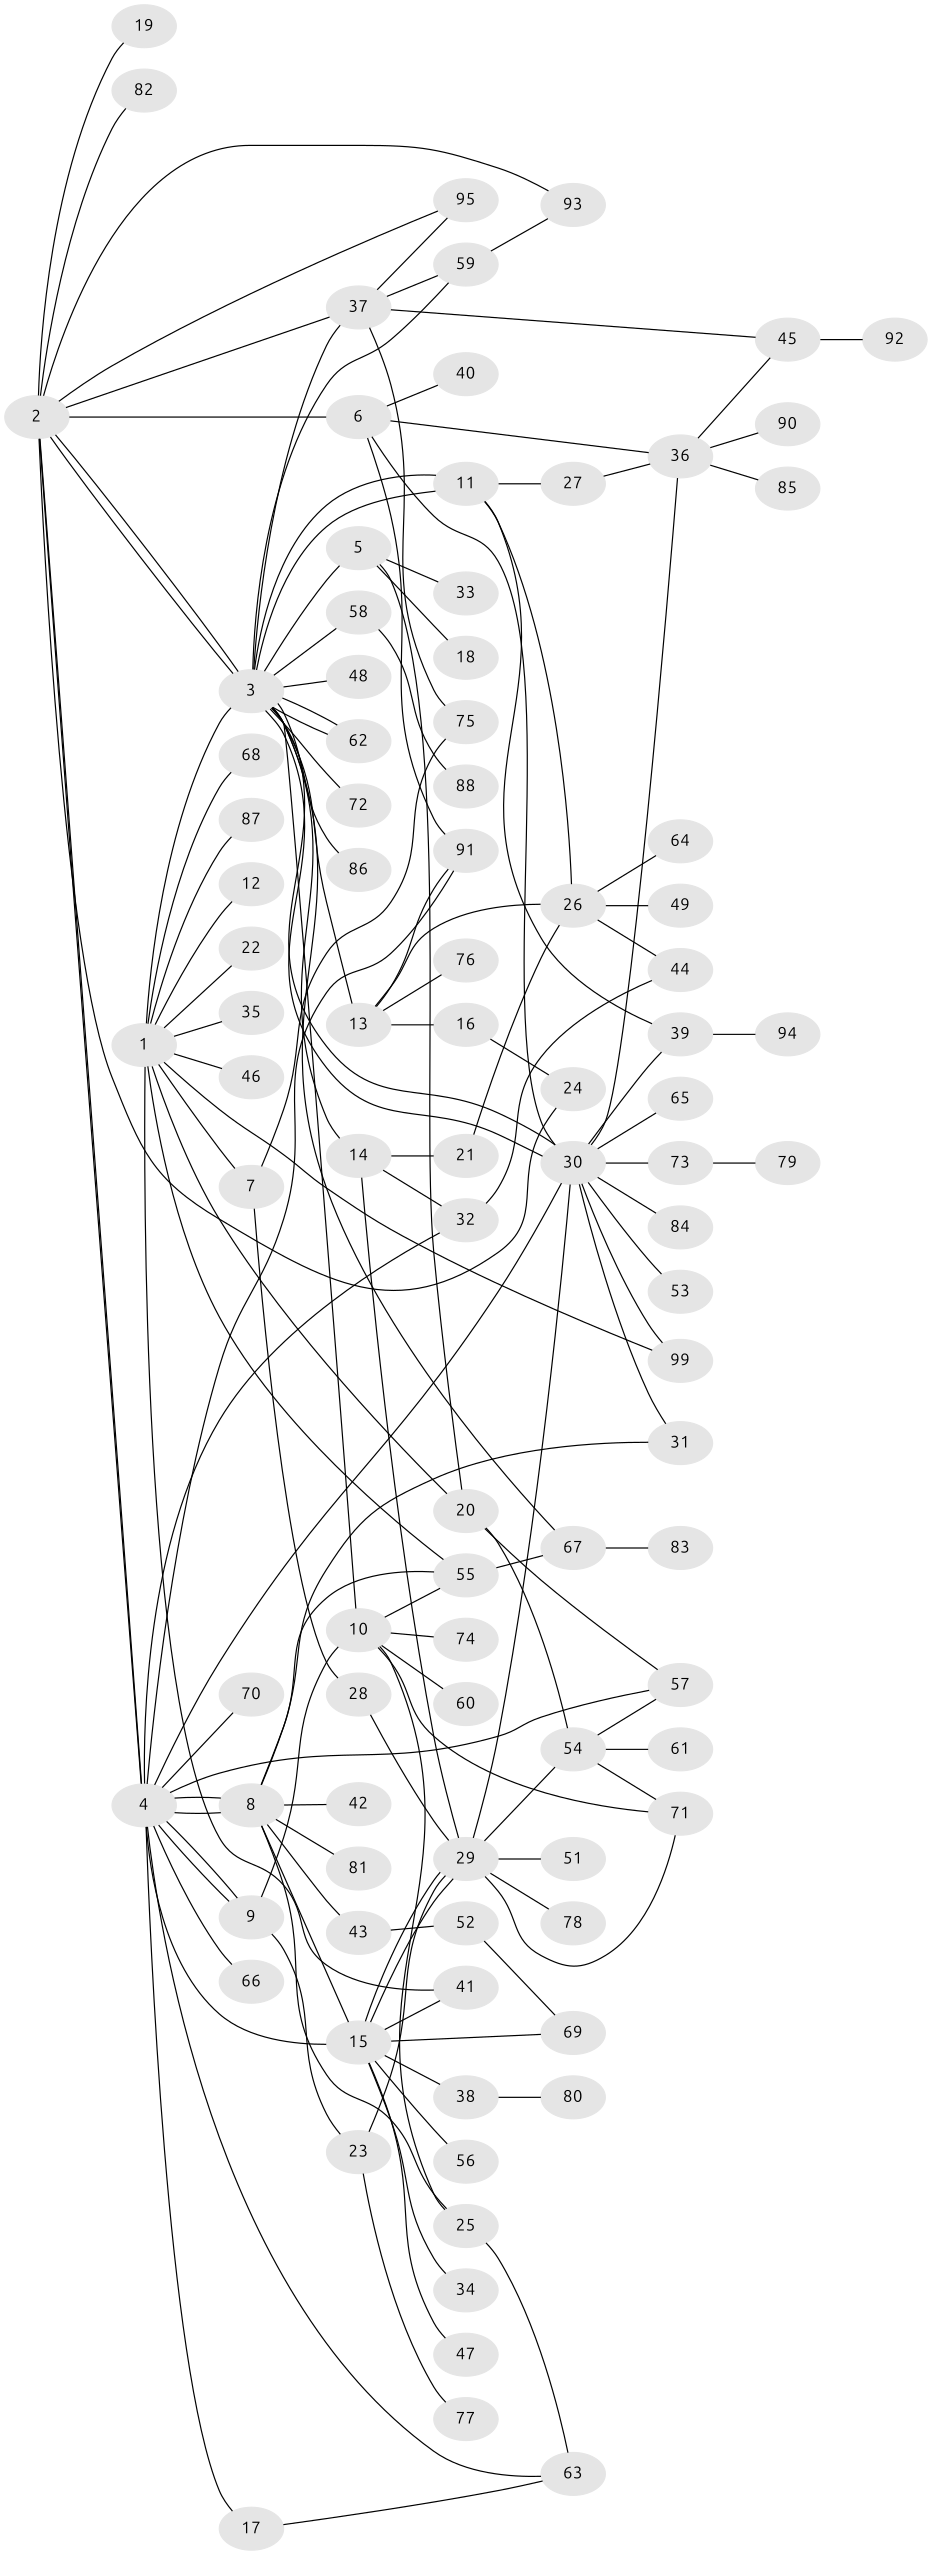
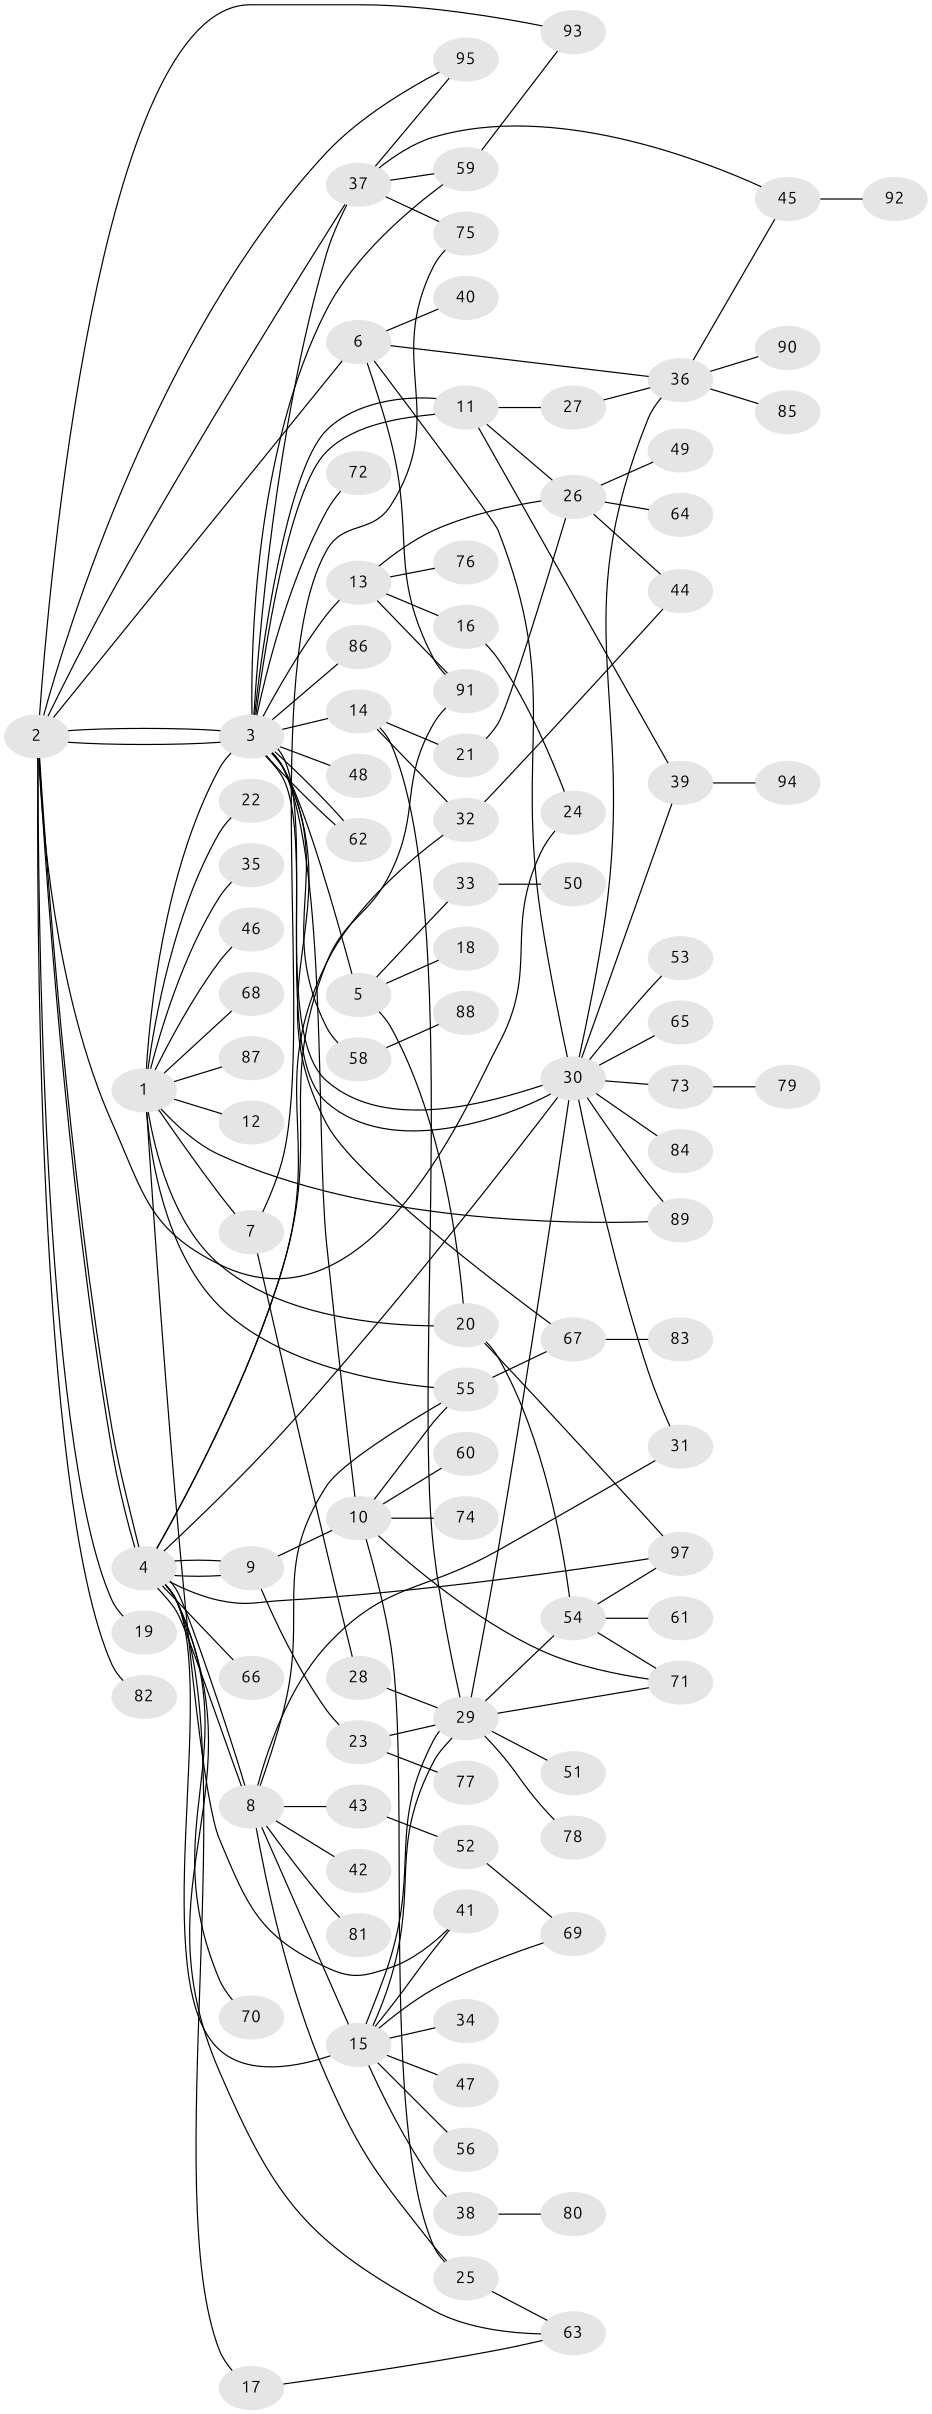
node "50": added
node "99": label "99" -> "89"
node "57": label "57" -> "97"
